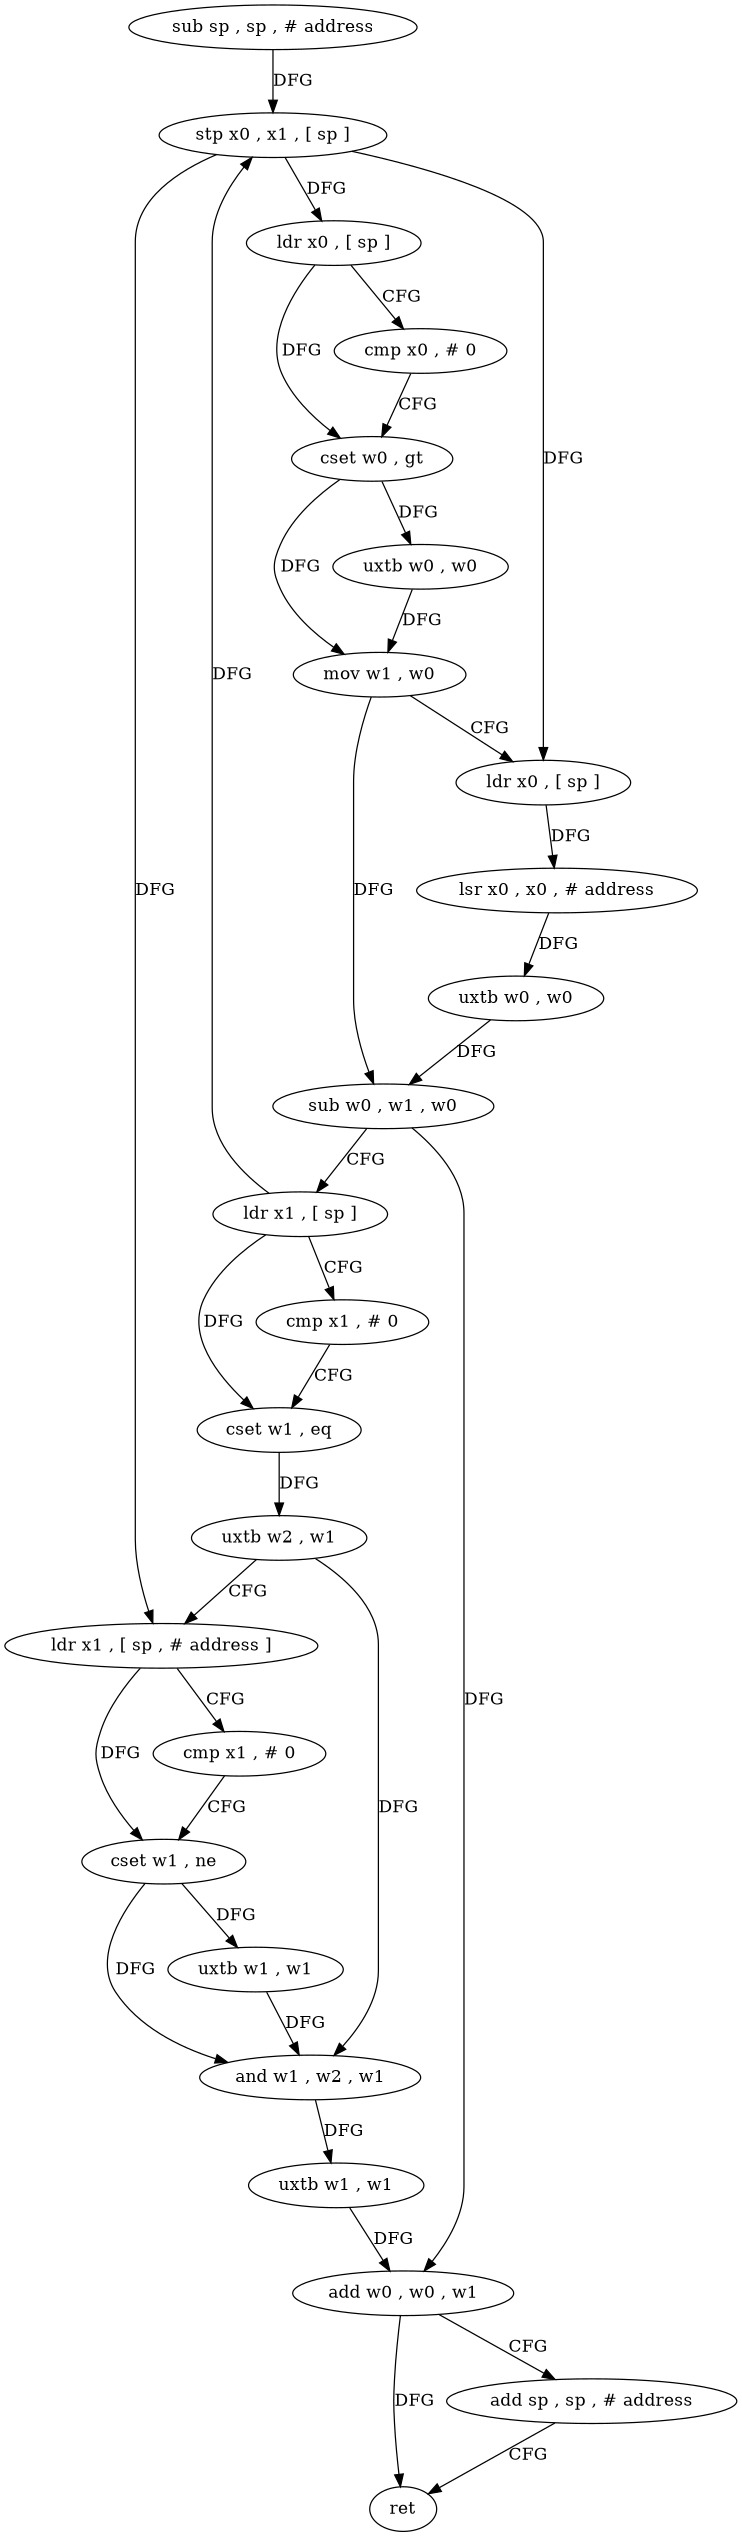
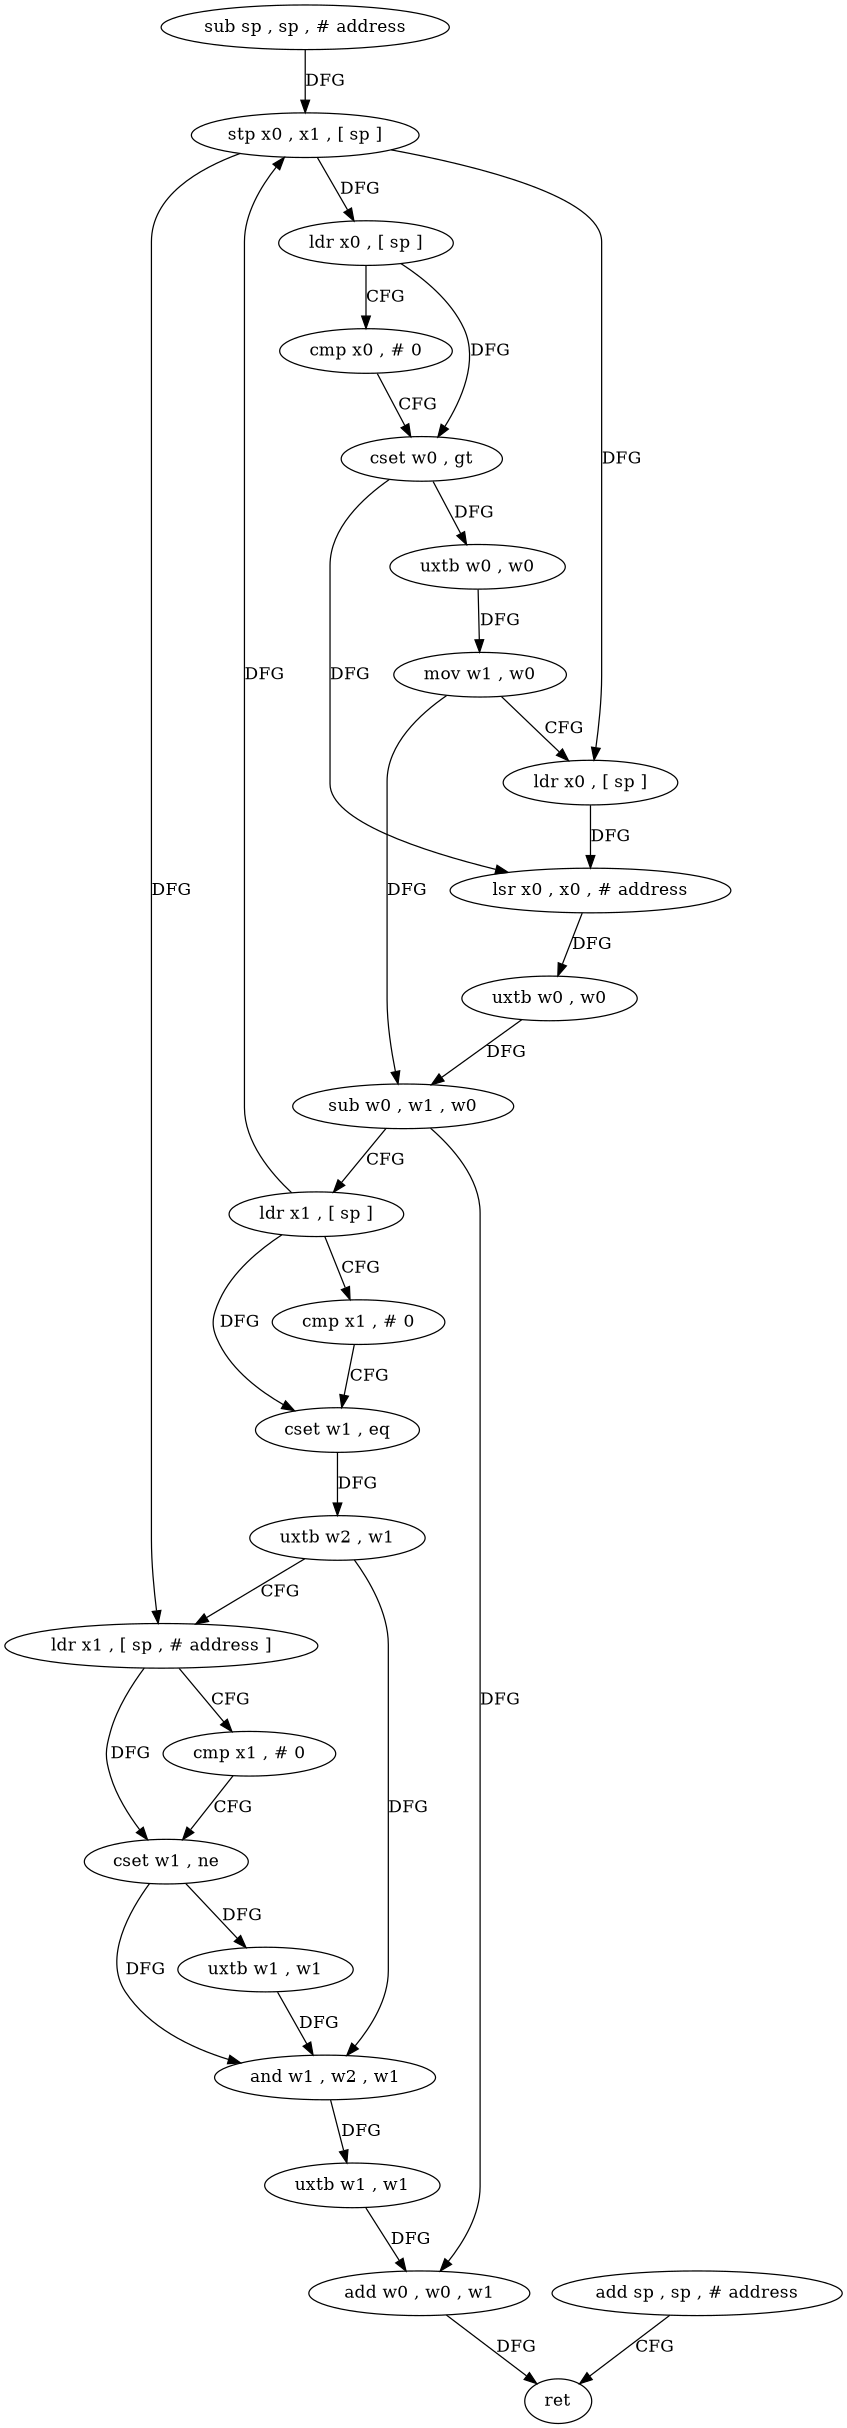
edge "cset w0 , gt" -> "mov w1 , w0": now "cset w0 , gt" -> "lsr x0 , x0 , # address"
edge "add w0 , w0 , w1" -> "add sp , sp , # address": removed, label "CFG"
